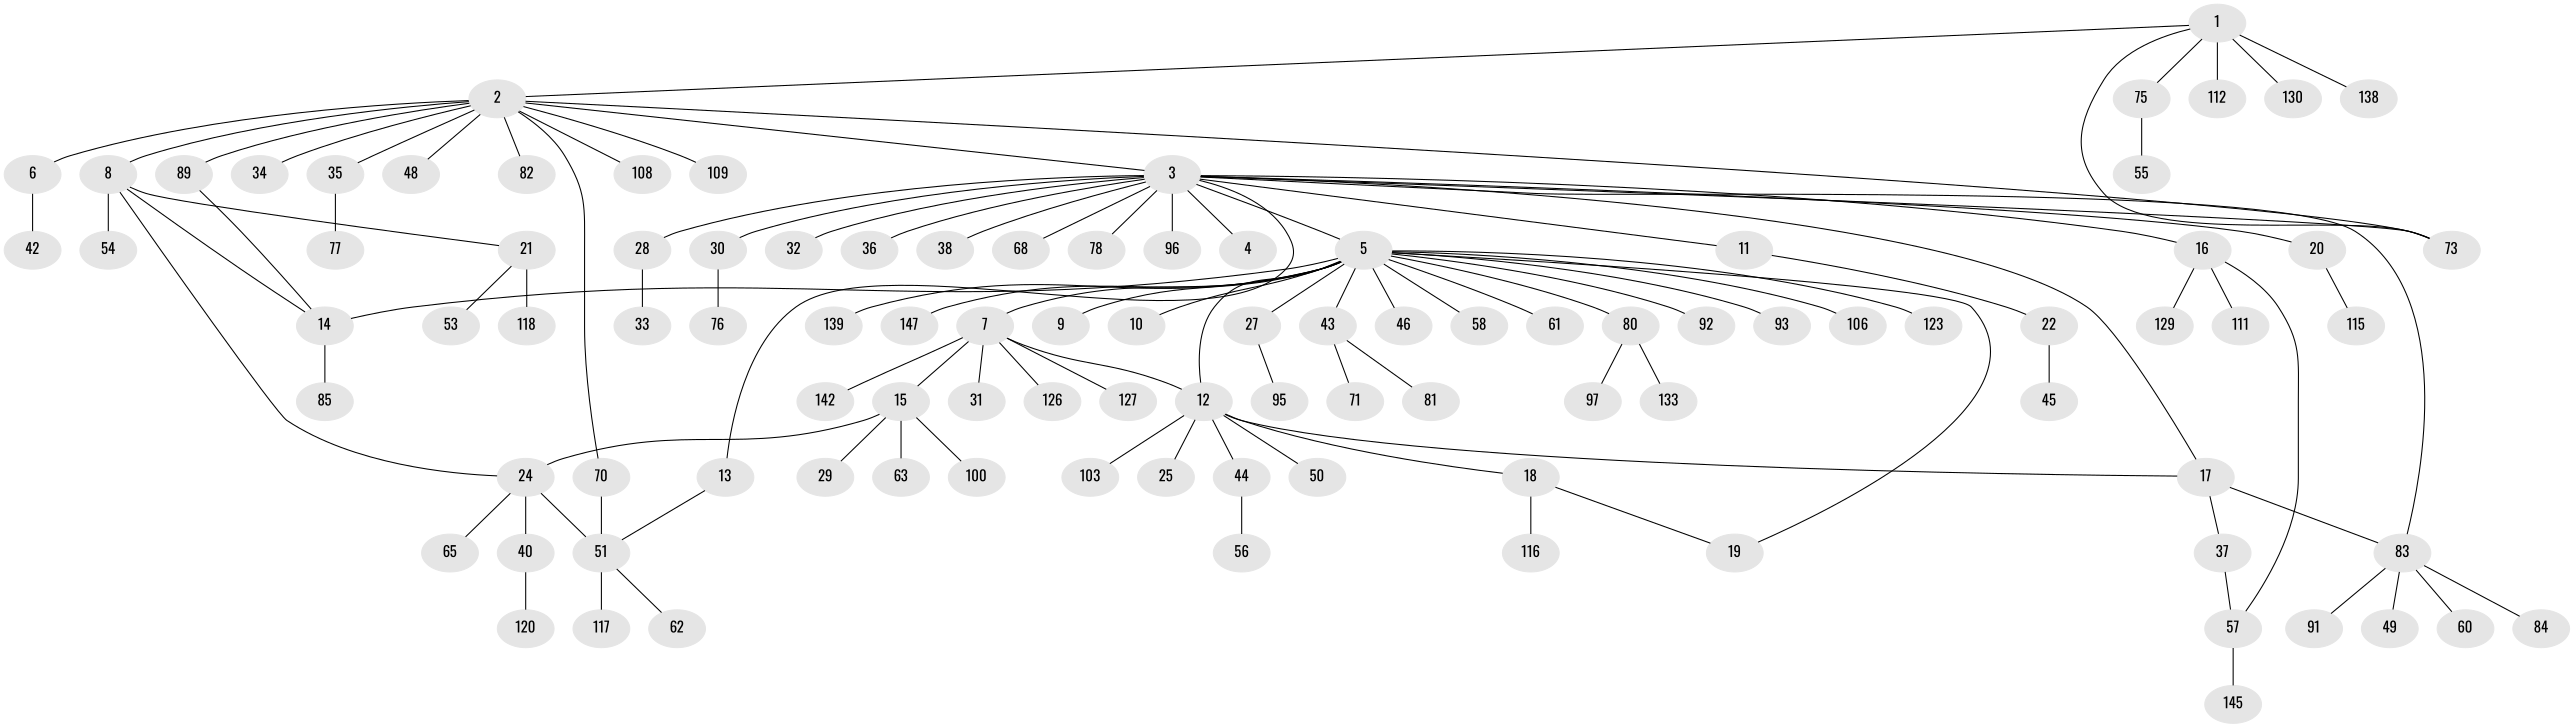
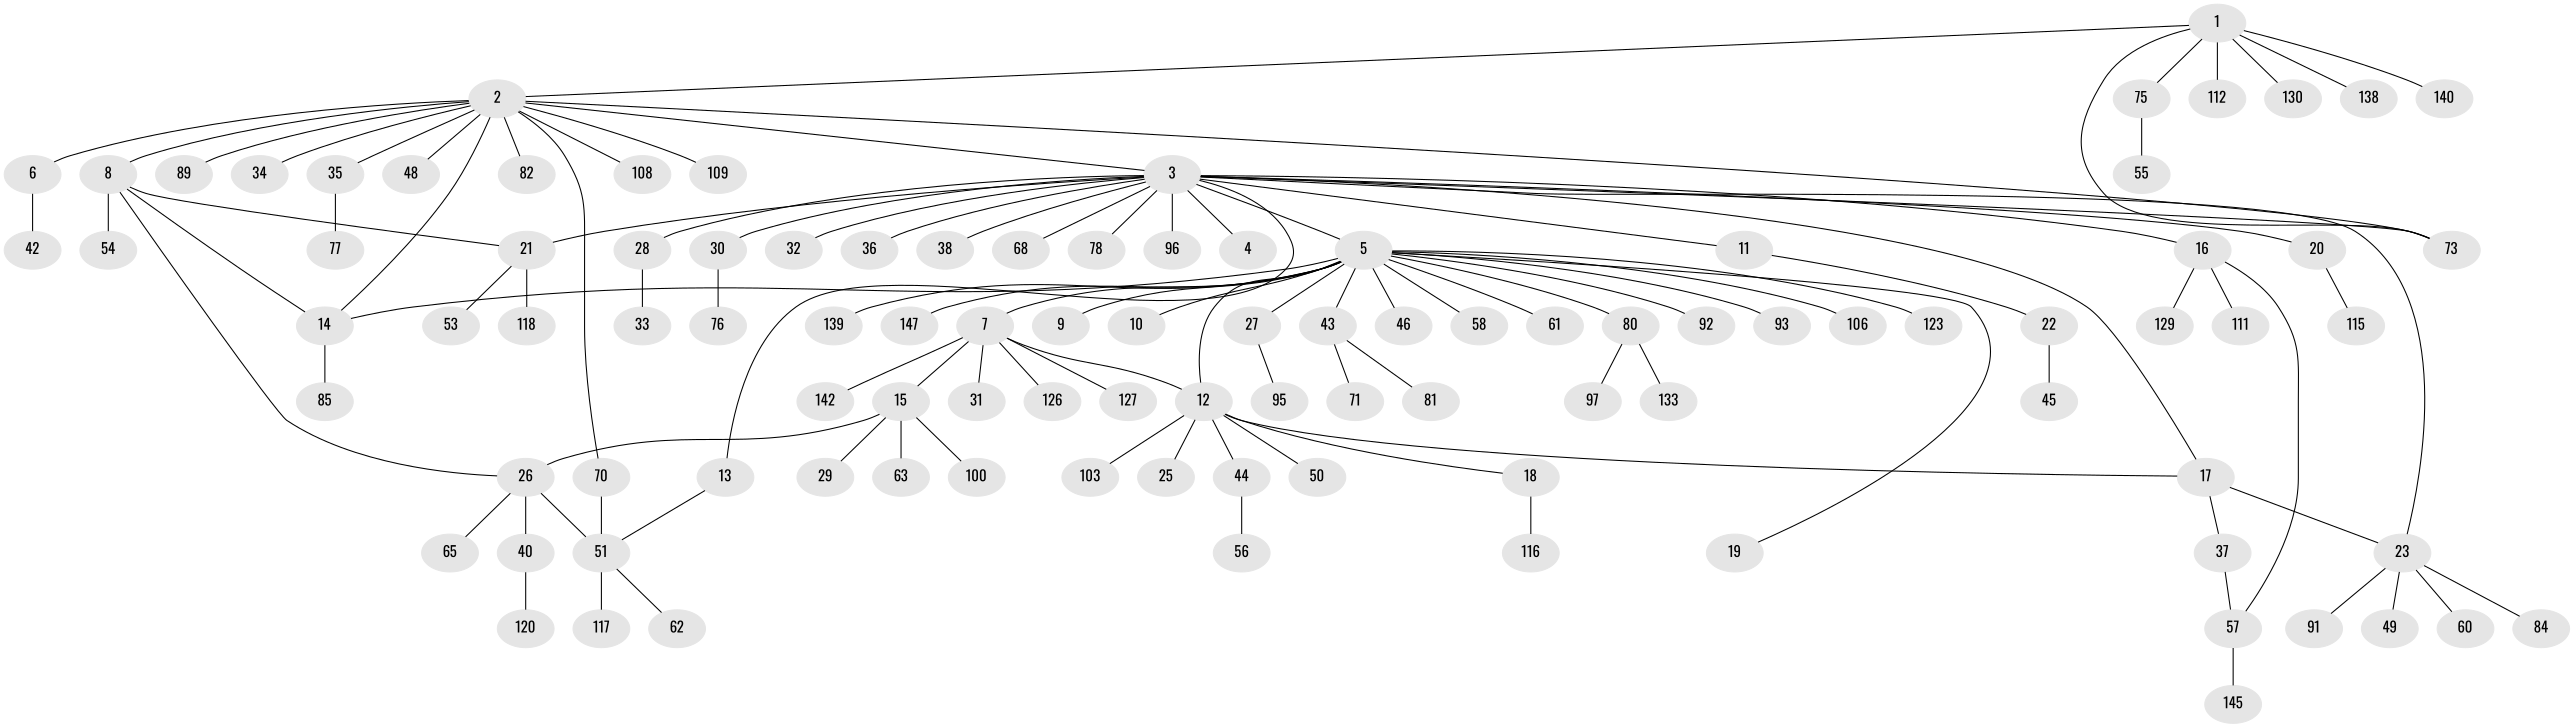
node "140": added
edge "3" -- "21": added
edge "89" -- "14": now "2" -- "14"
node "24": label "24" -> "26"
edge "18" -- "19": removed
node "83": label "83" -> "23"
